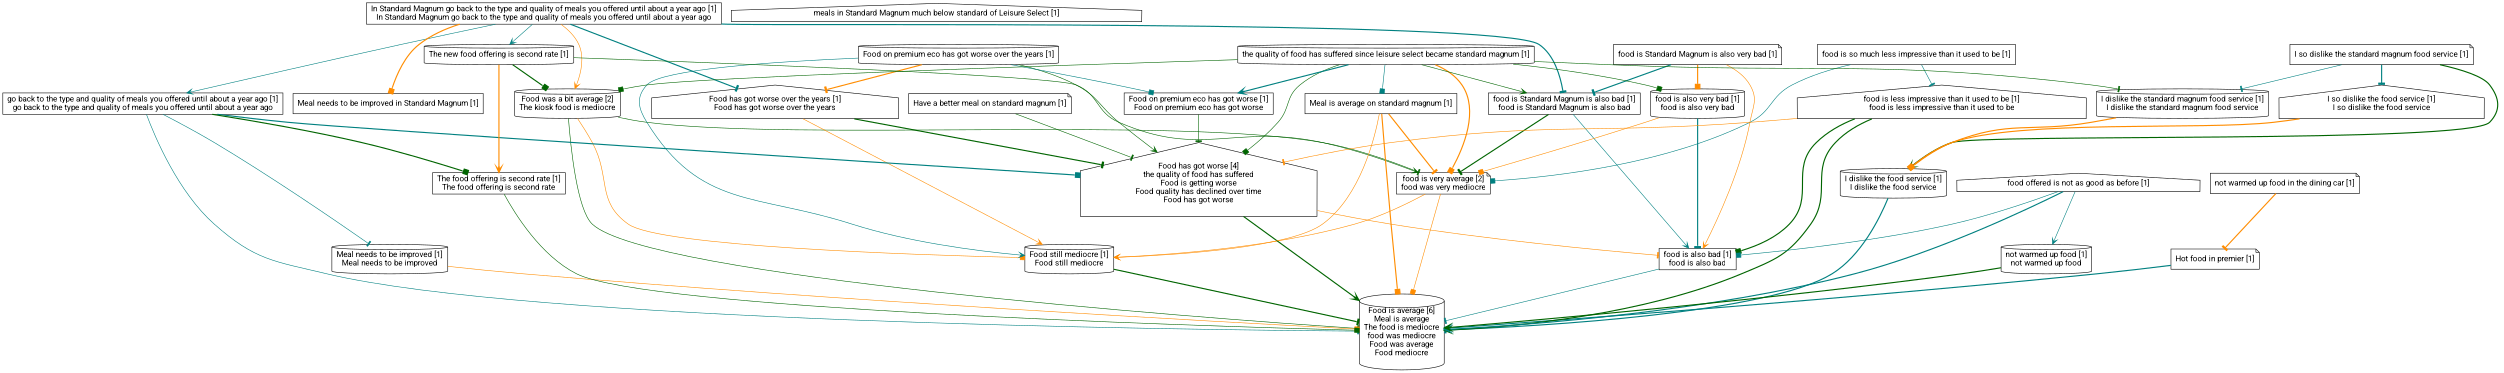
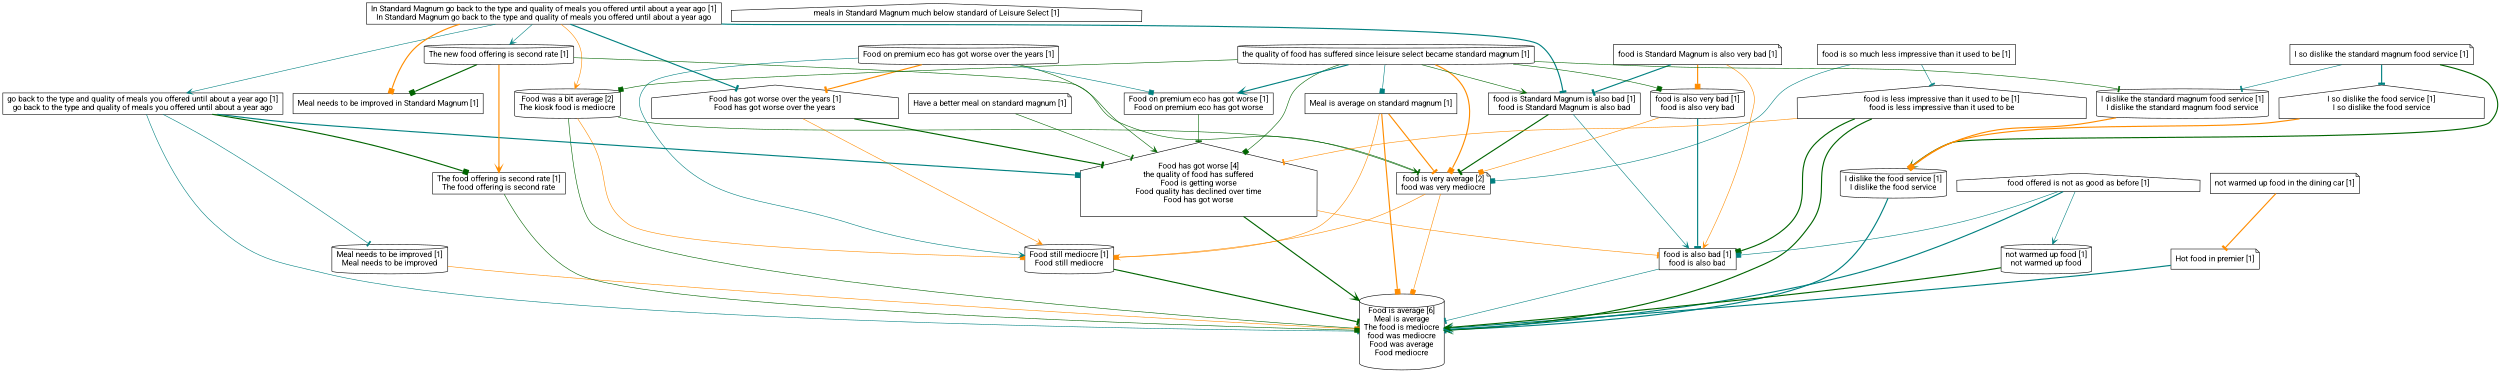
edge "The new food offering is second rate [1]" -> "Food was a bit average [2] The kiosk food is mediocre": now "The new food offering is second rate [1]" -> "Meal needs to be improved in Standard Magnum [1]"
edge "Meal is average on standard magnum [1]" -> "Food still mediocre [1] Food still mediocre": arrowhead vee -> box
